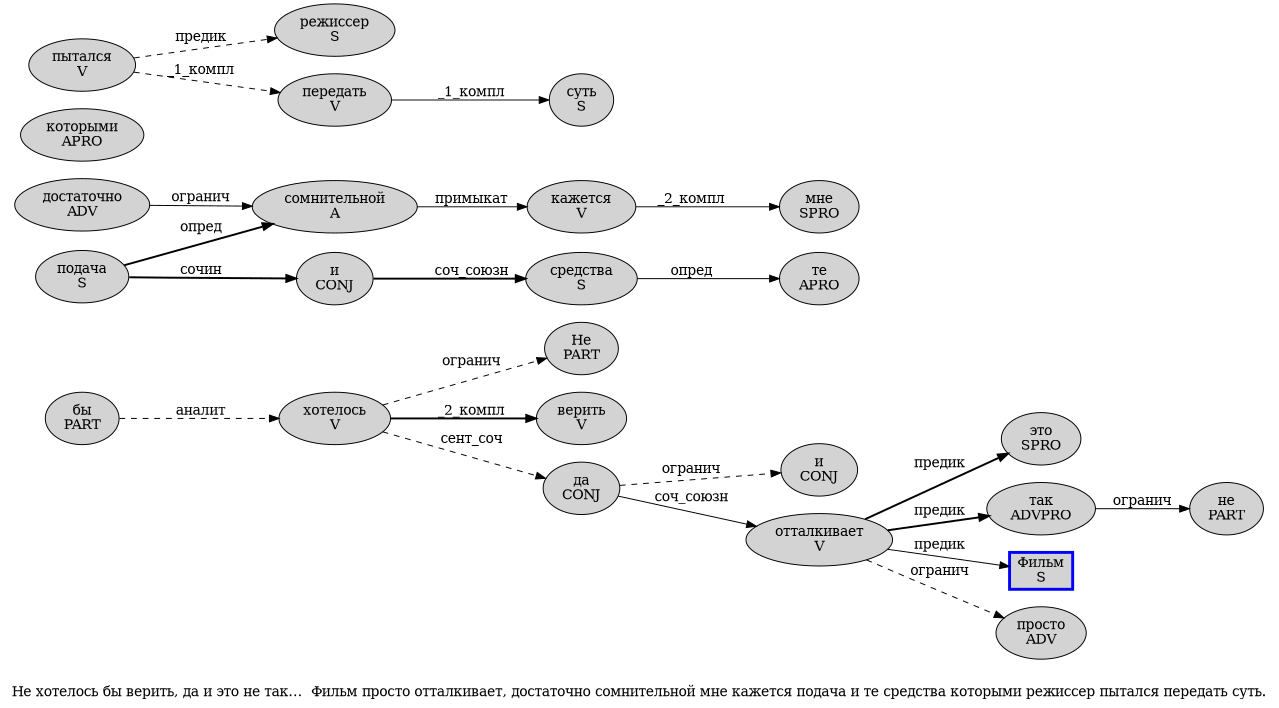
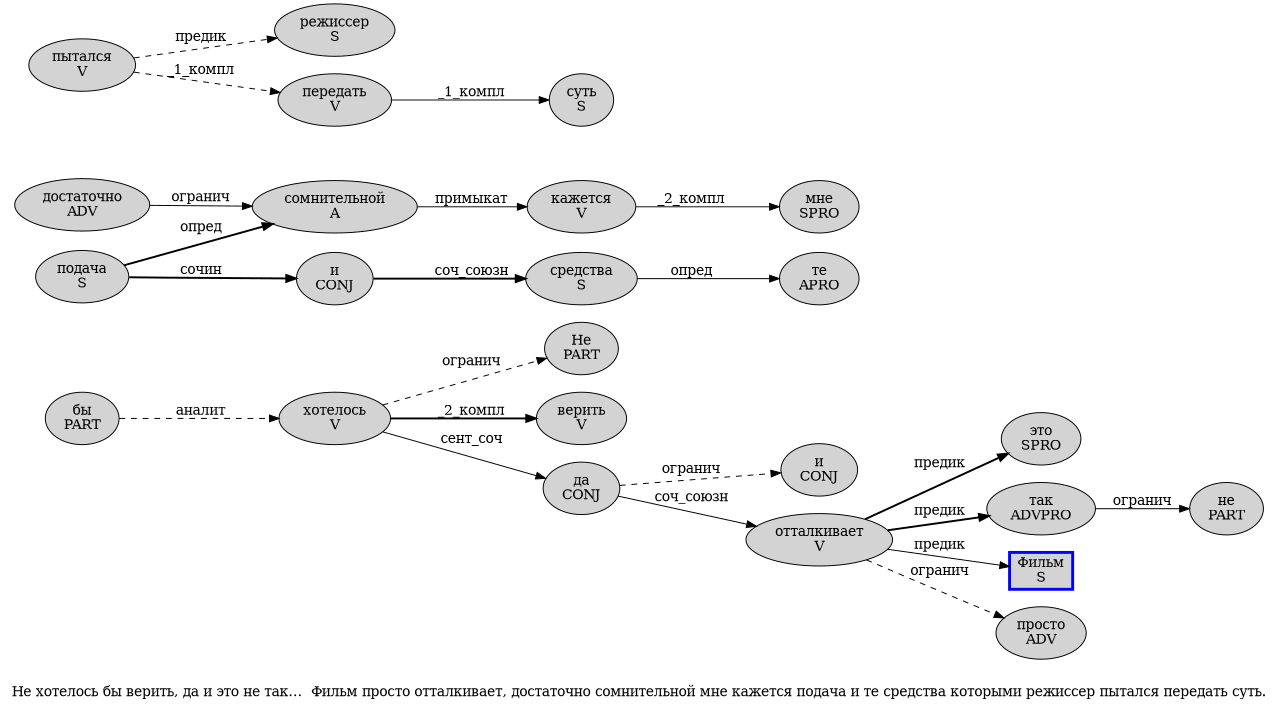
node "которыми APRO": removed
edge "хотелось V" -> "да CONJ": style dashed -> solid
